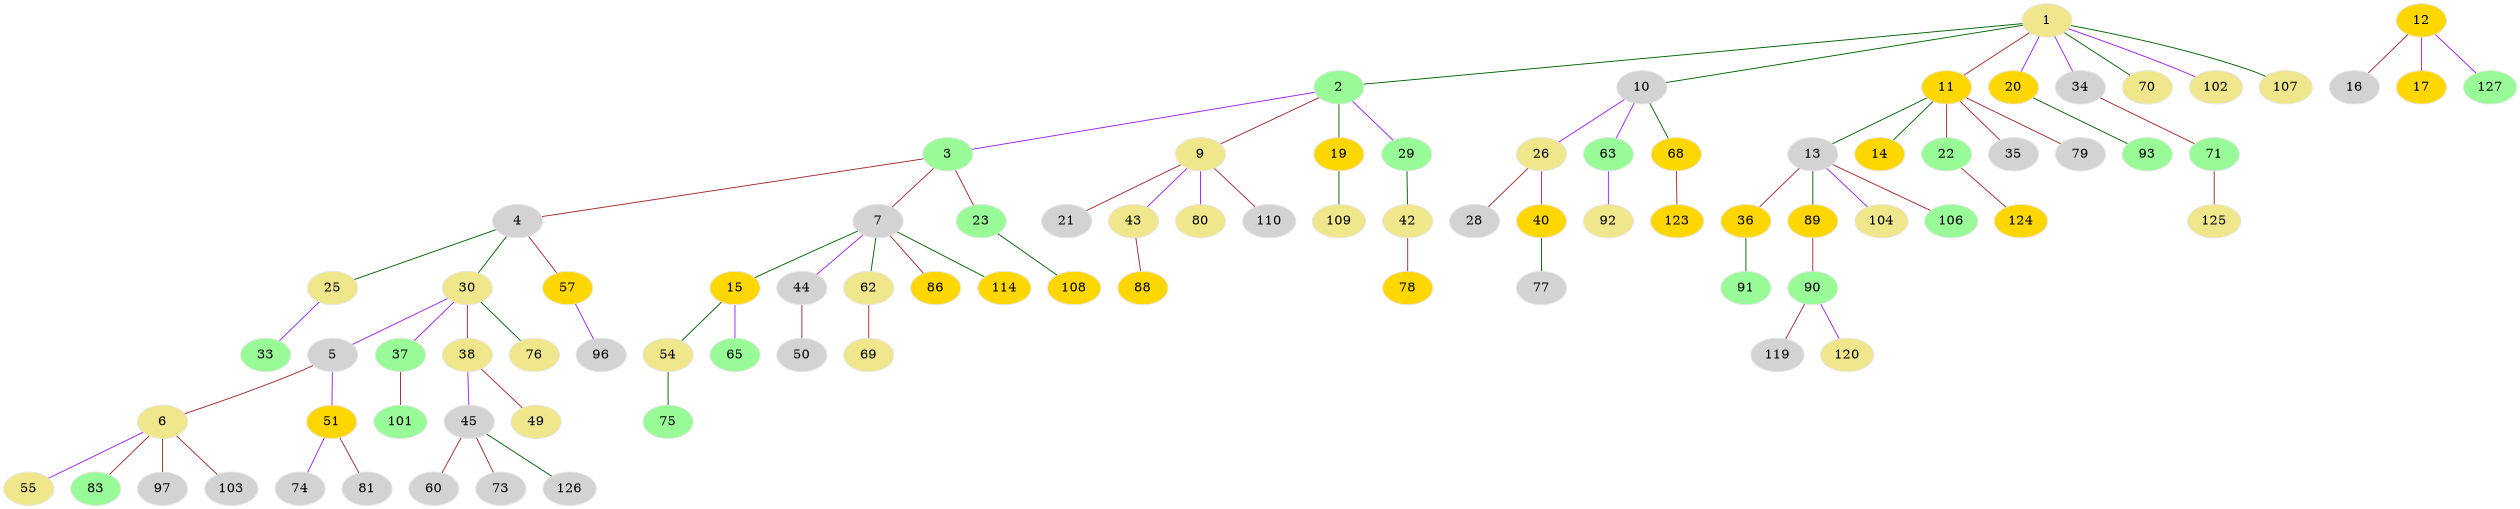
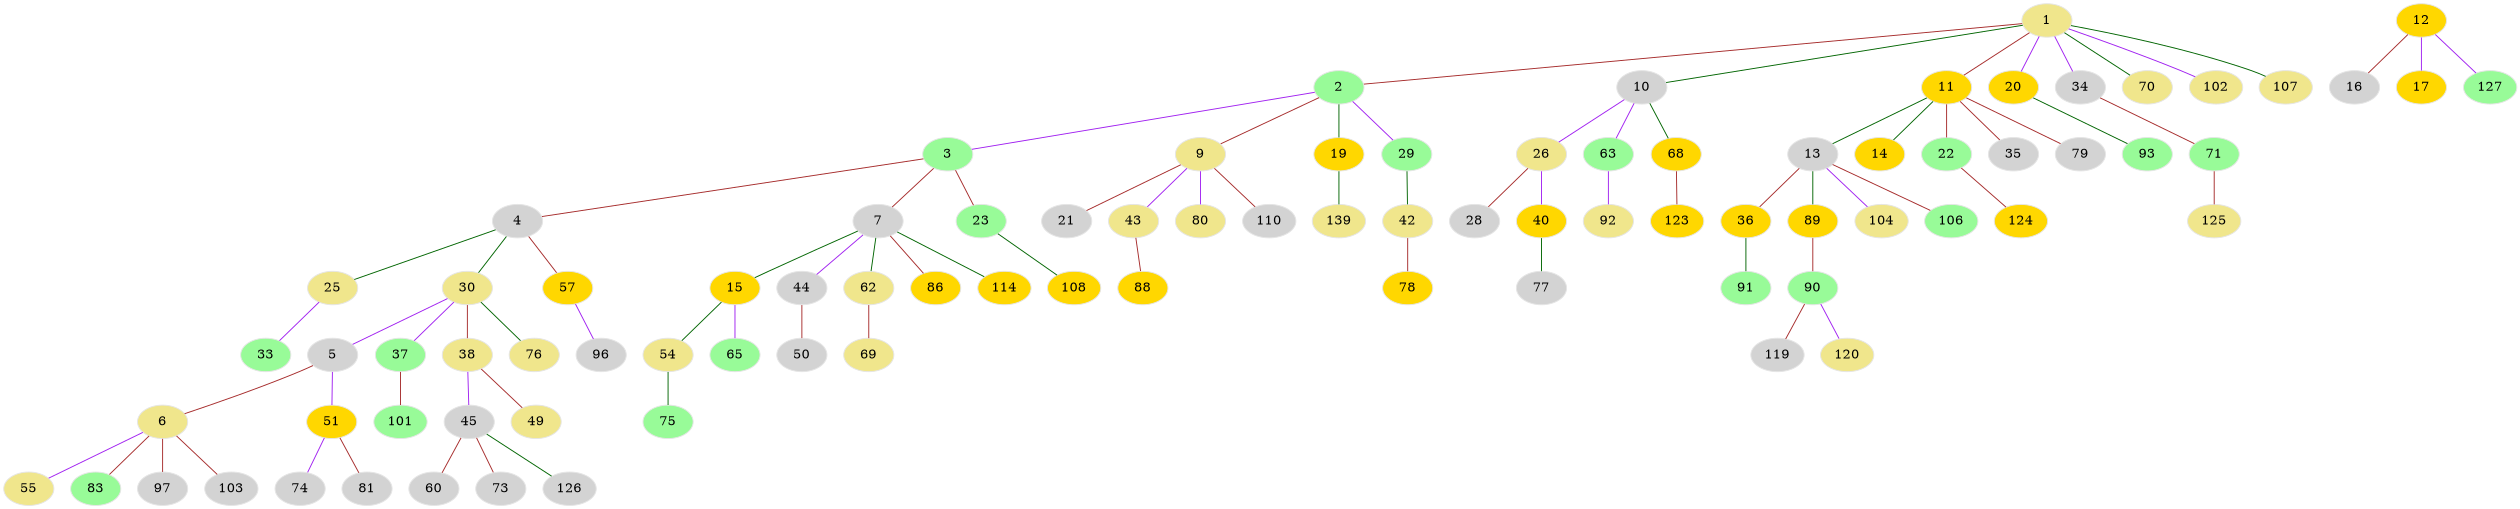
edge "1" -- "2": color darkgreen -> brown
node "109": label "109" -> "139"
